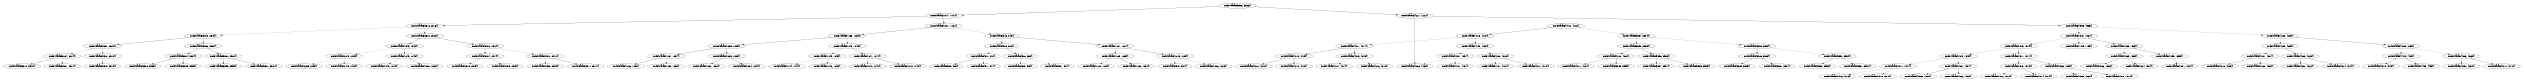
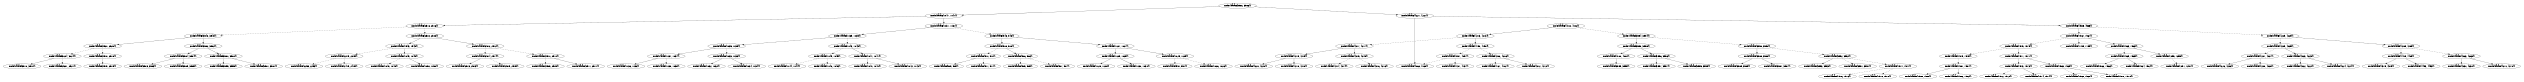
edge "Node{data=[7979, 7979]}" -> "Node{data=[7977, 7977]}": now "Node{data=[3992, 3992]}" -> "Node{data=[7977, 7977]}"
node "Node{data=[4001, 4001]}": removed
